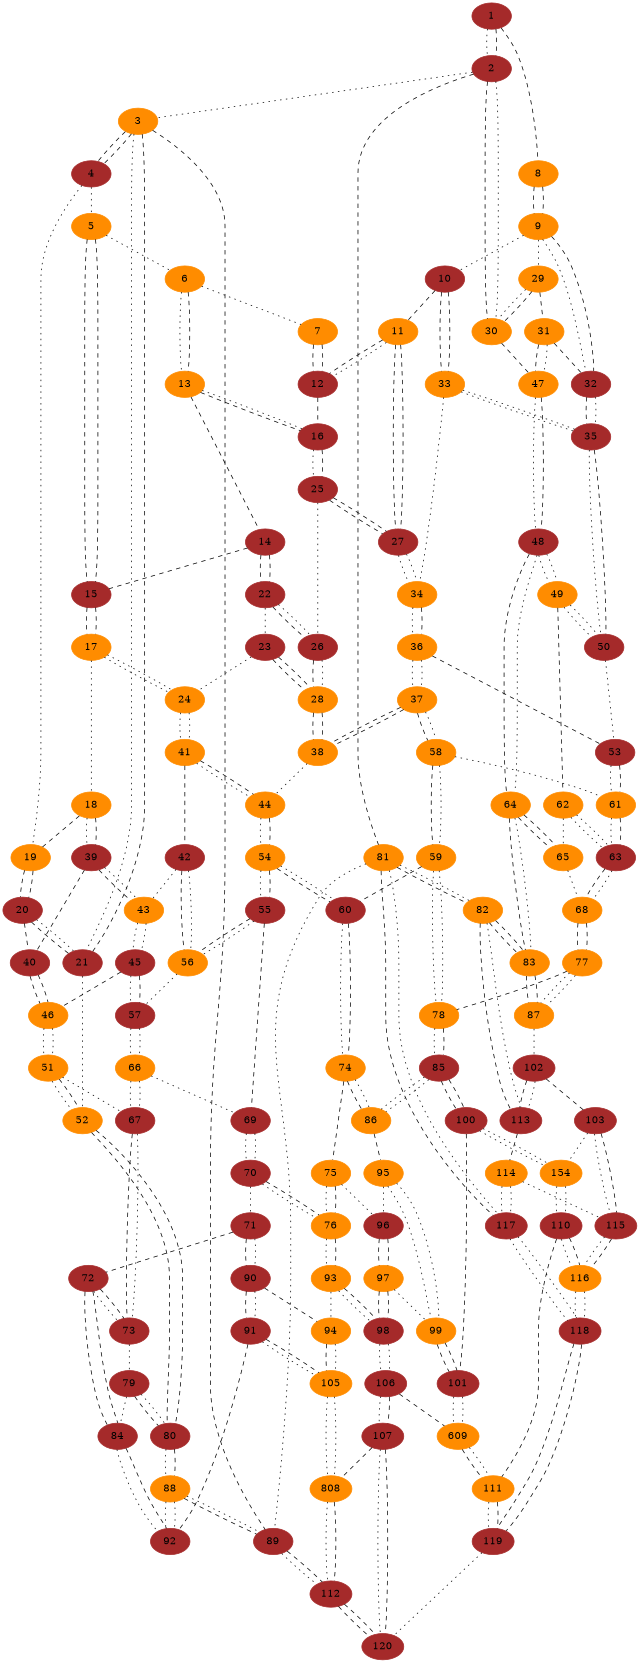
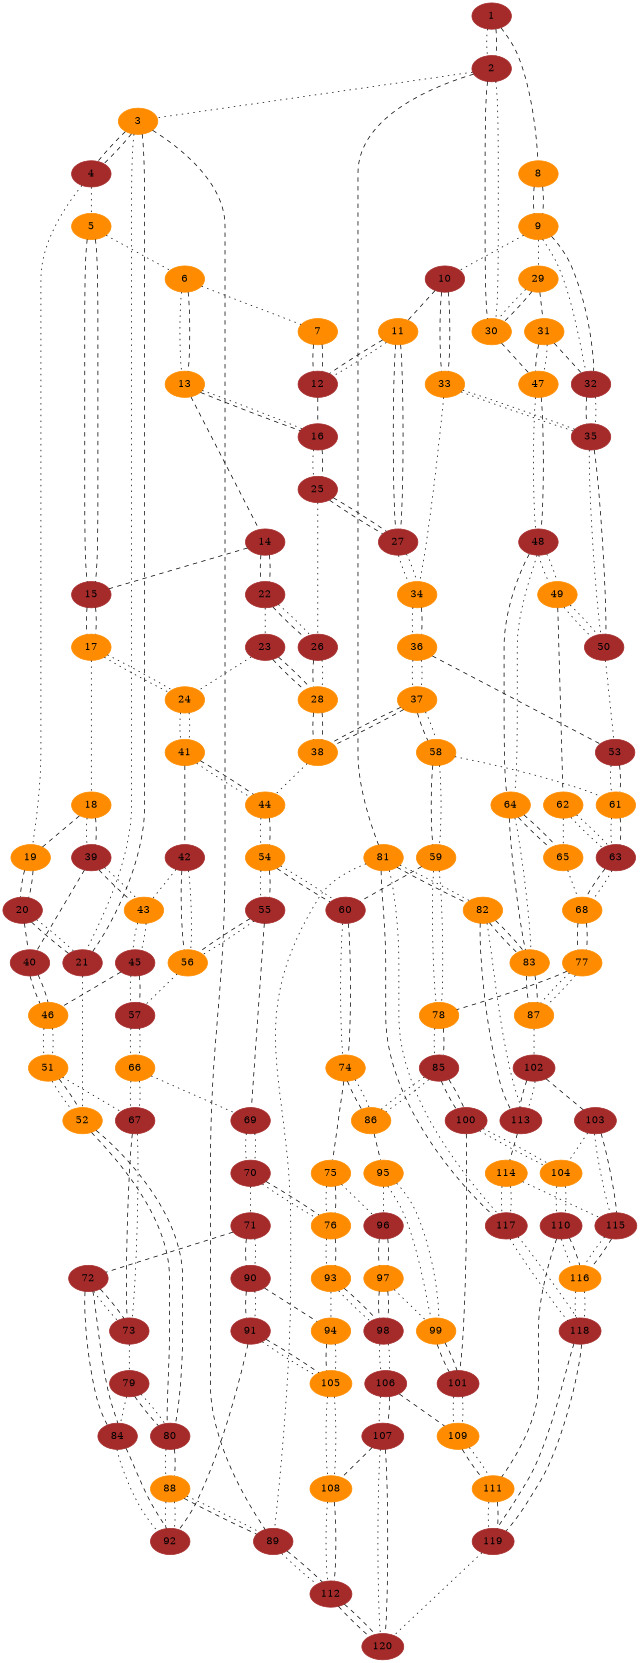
node "154": label "154" -> "104"
node "609": label "609" -> "109"
node "808": label "808" -> "108"
